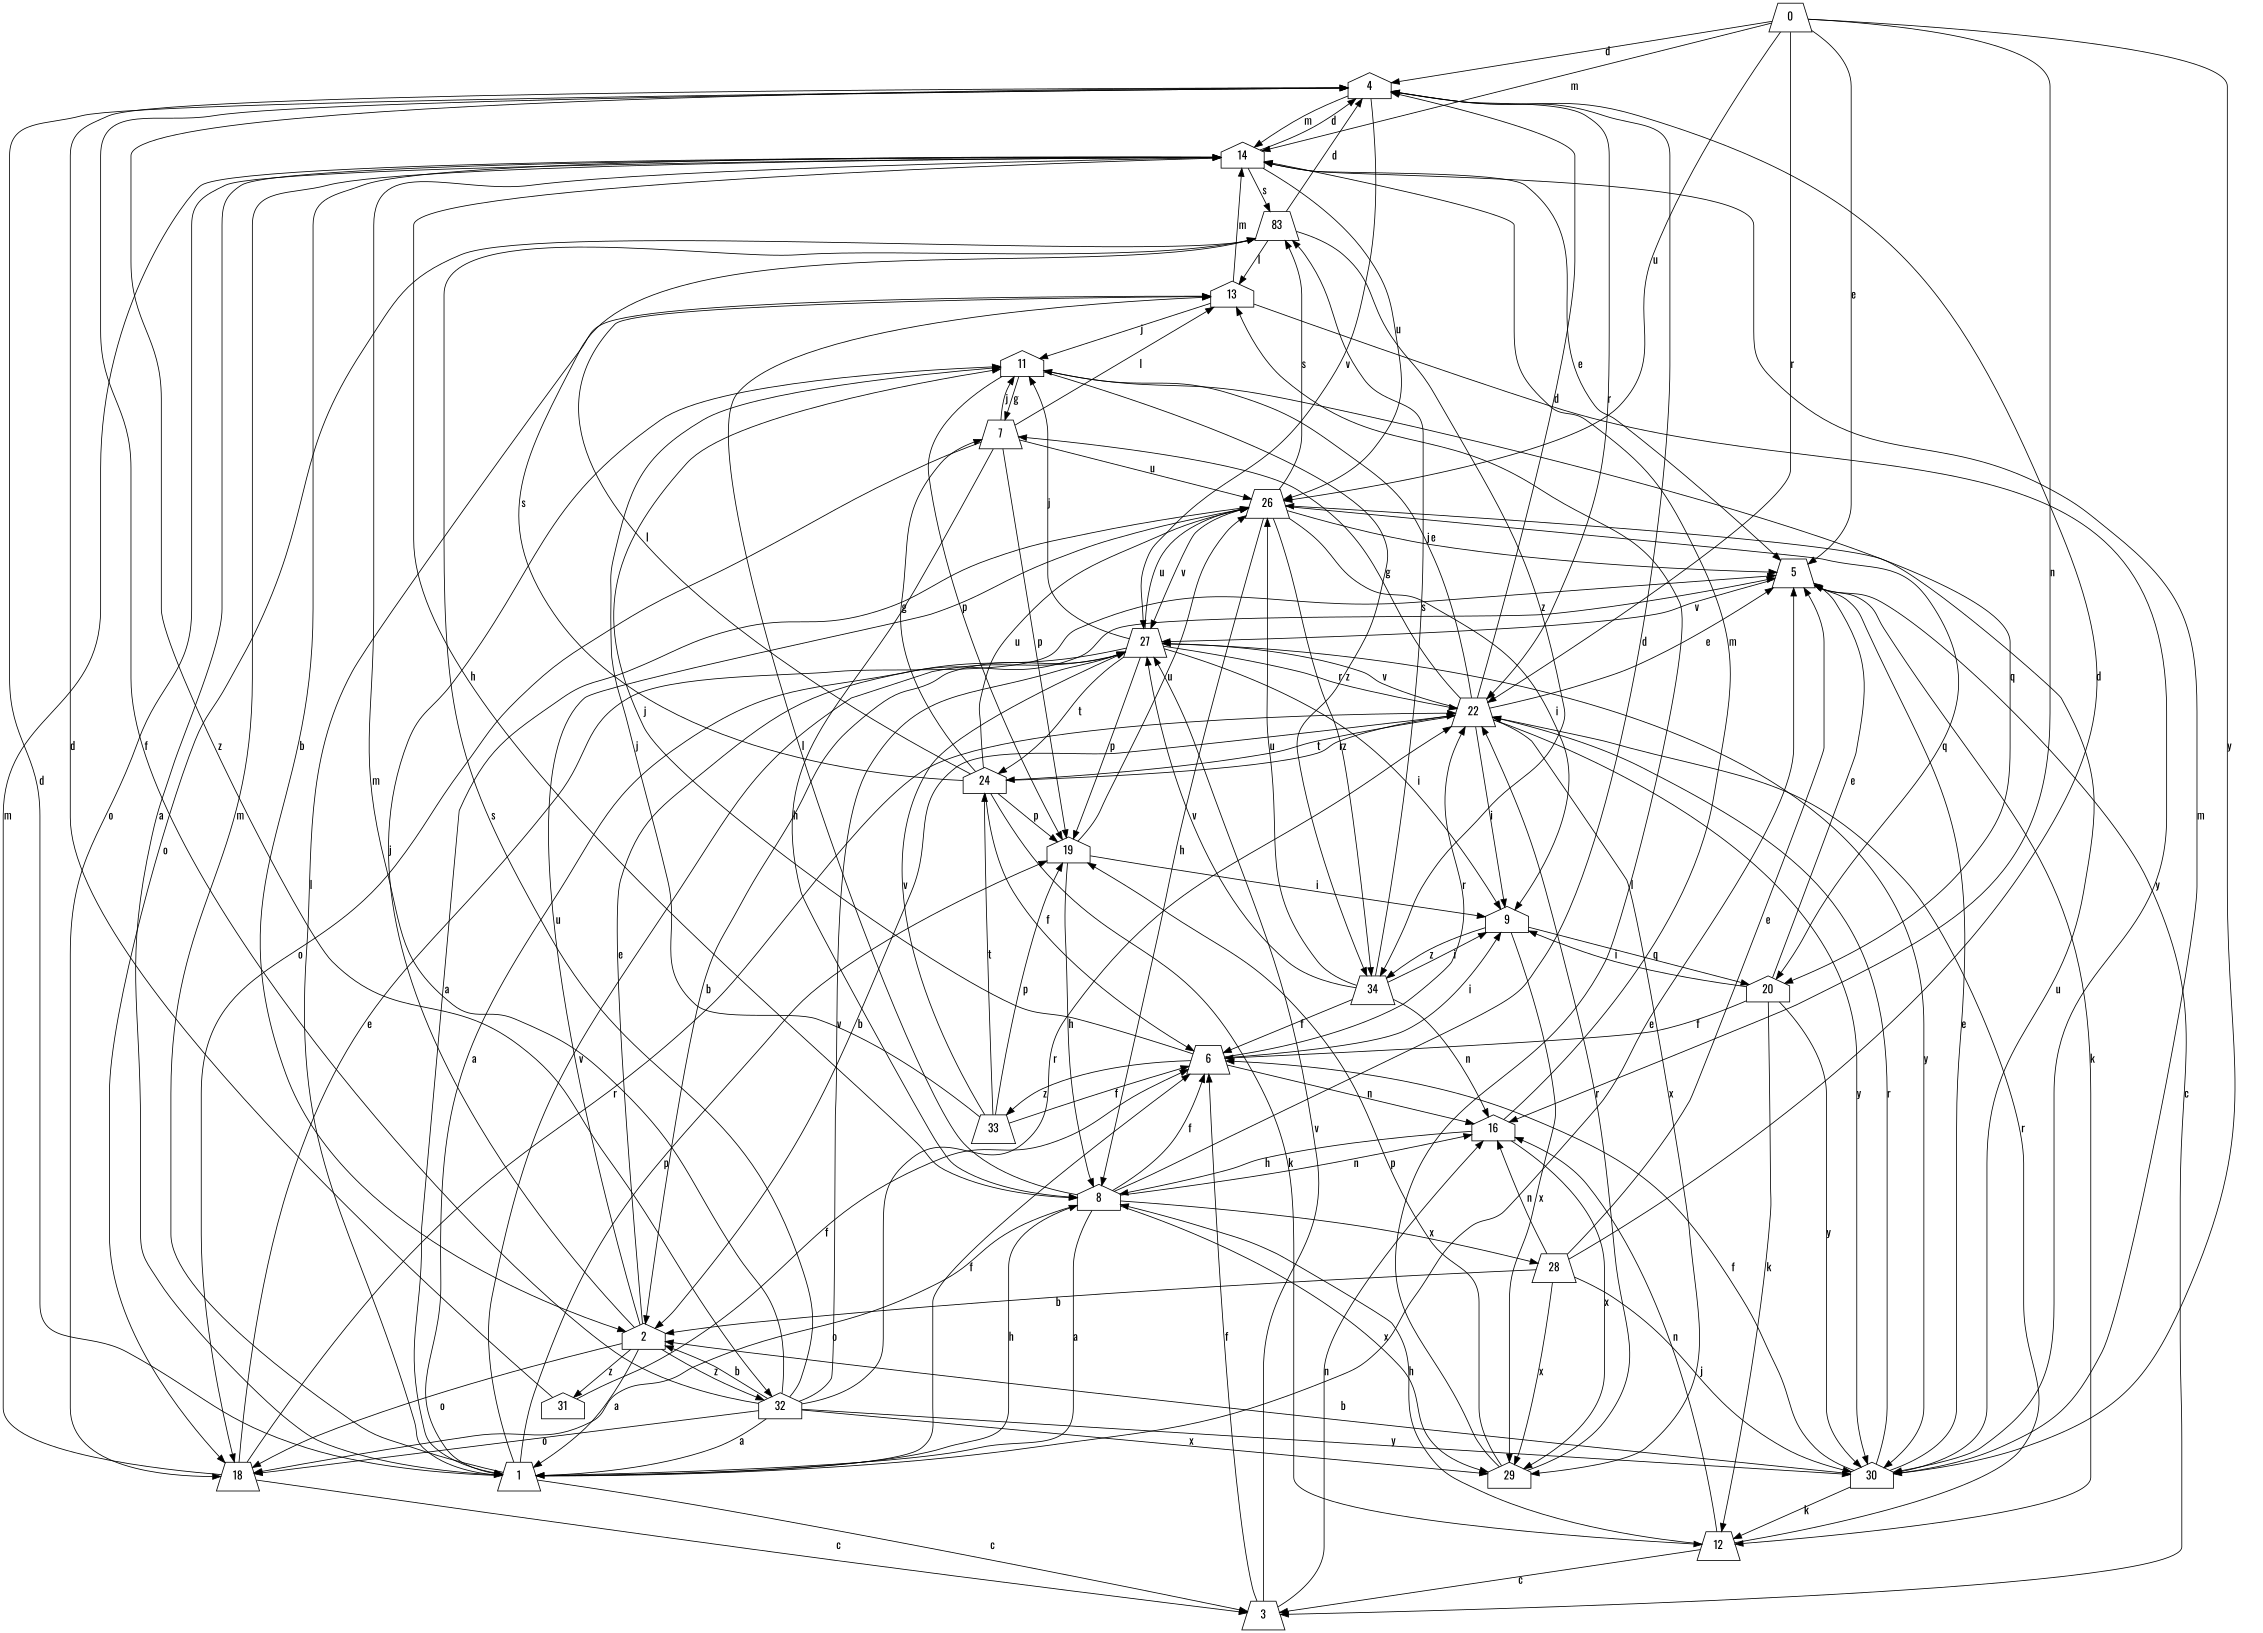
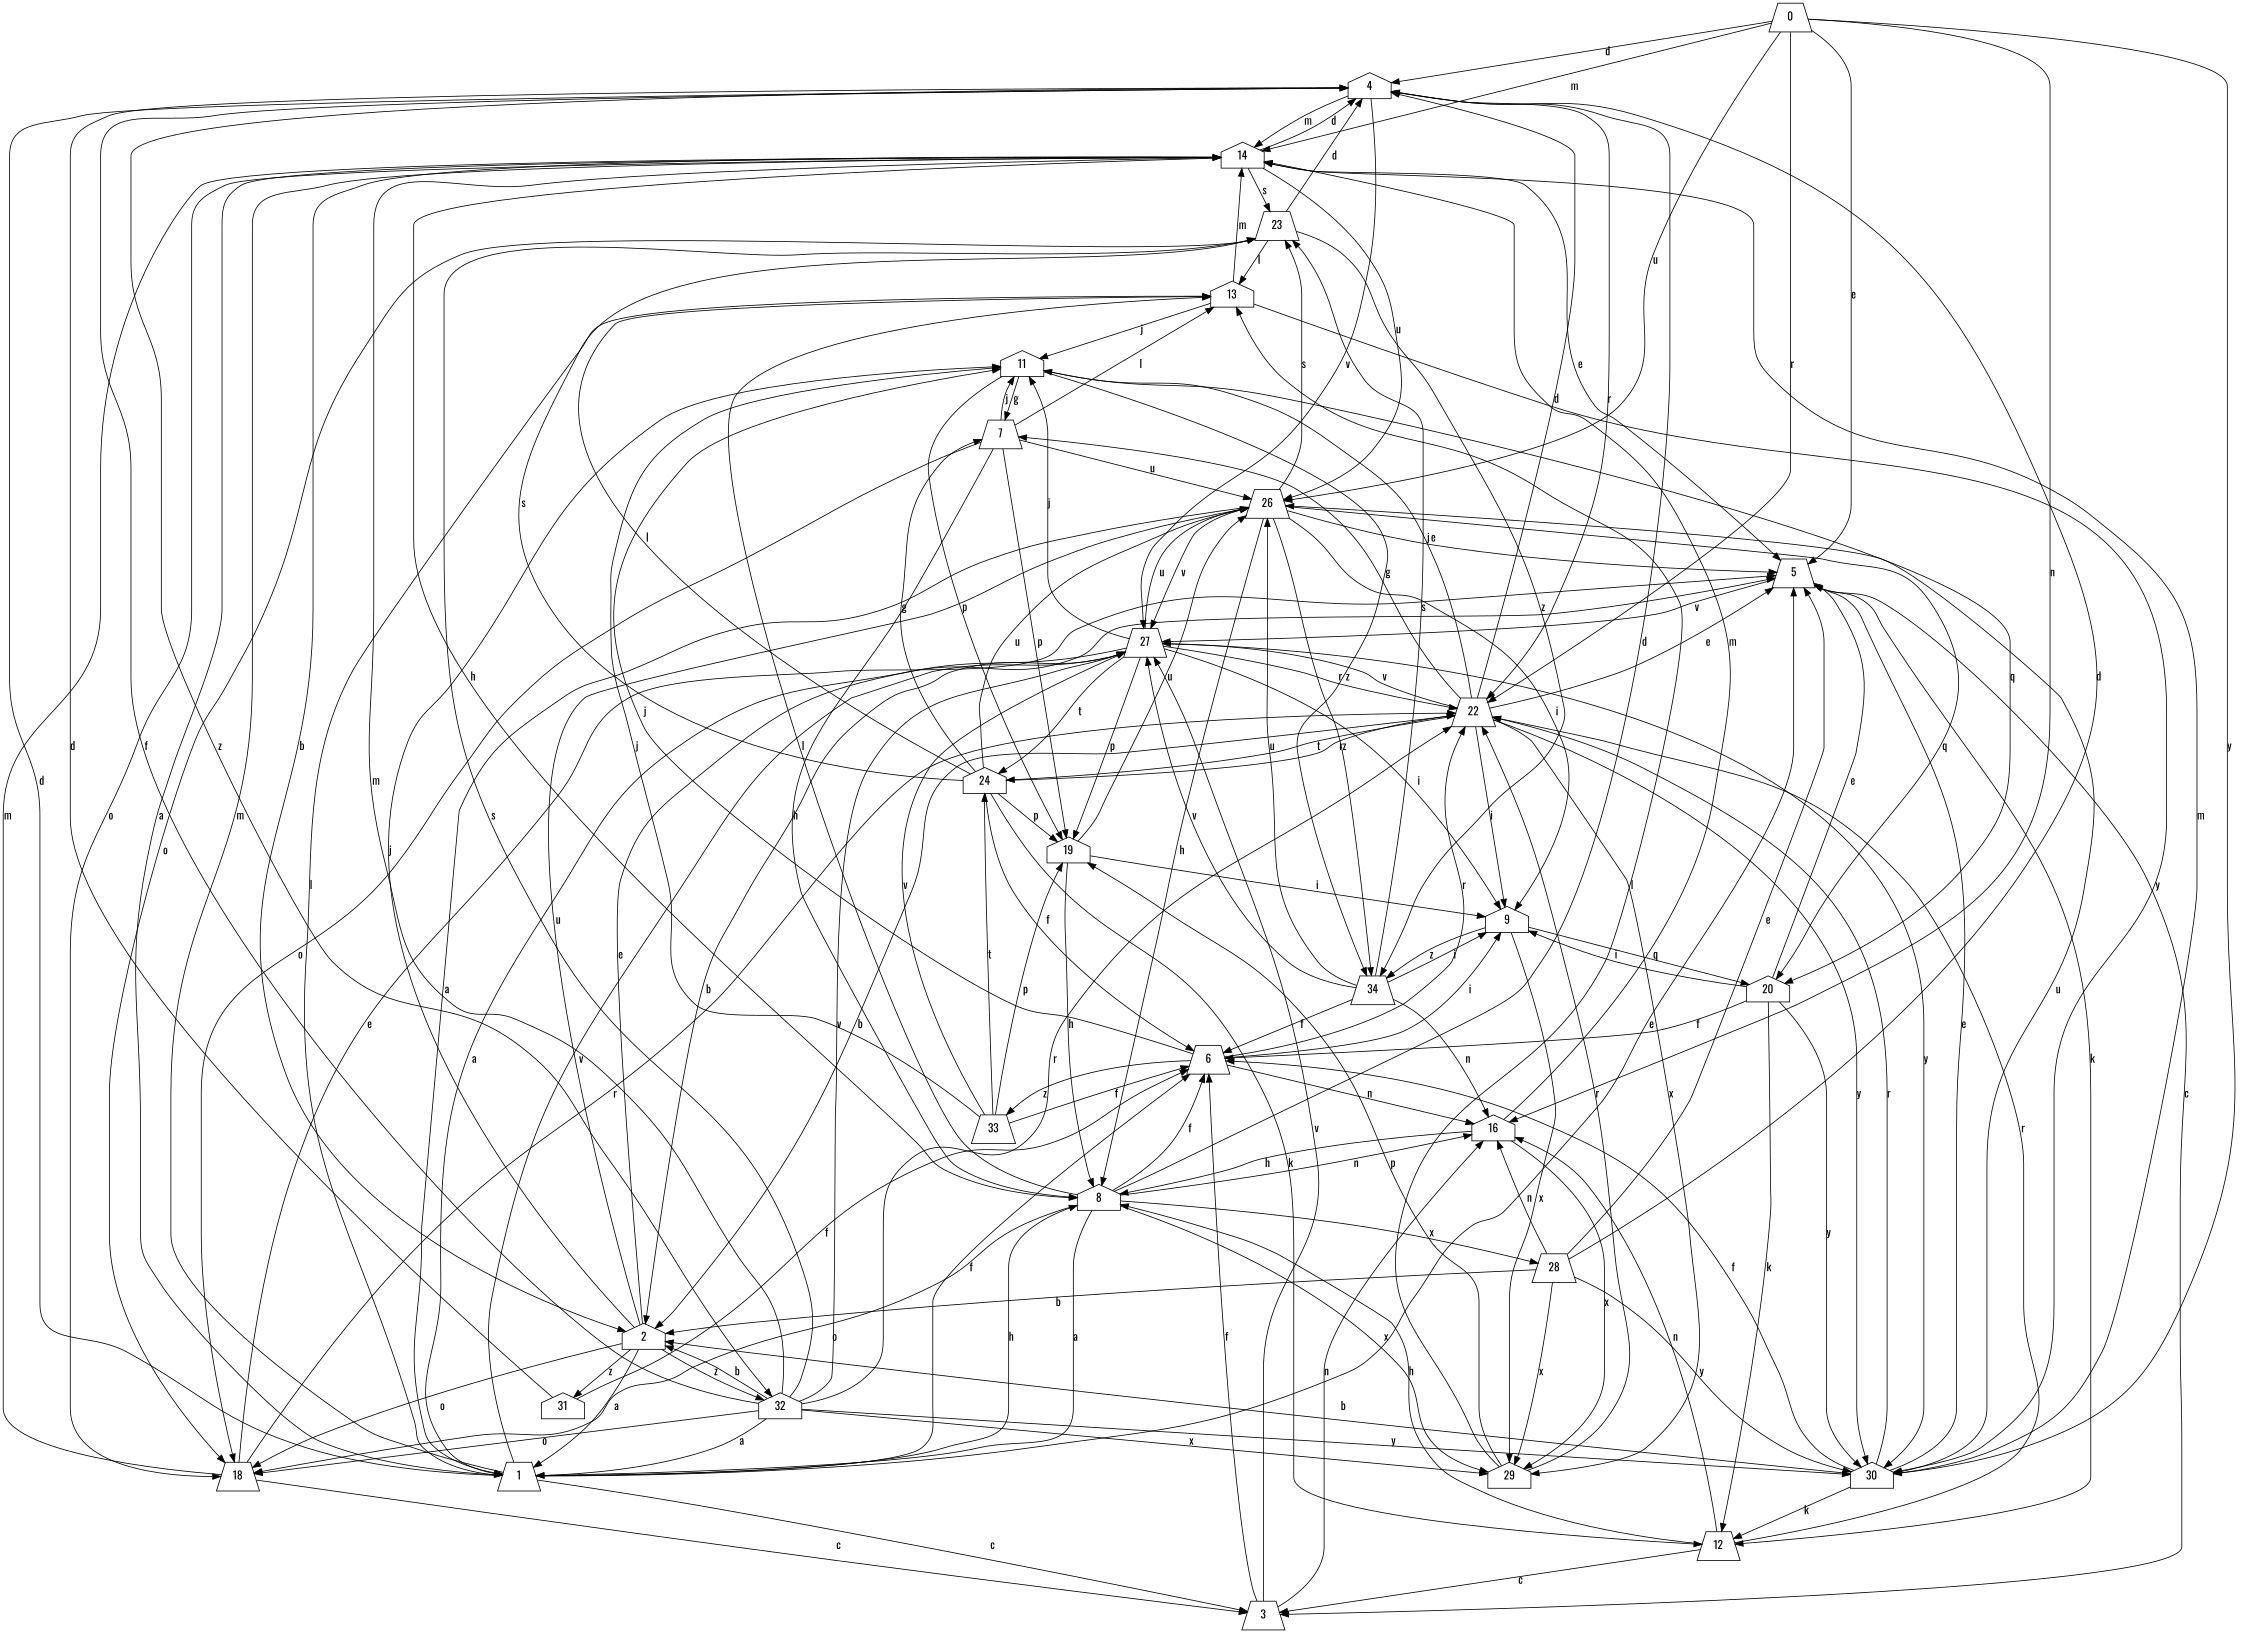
node "83": label "83" -> "23"
edge "1" -> "19": removed, label "p"
edge "28" -> "30": label "j" -> "y"
